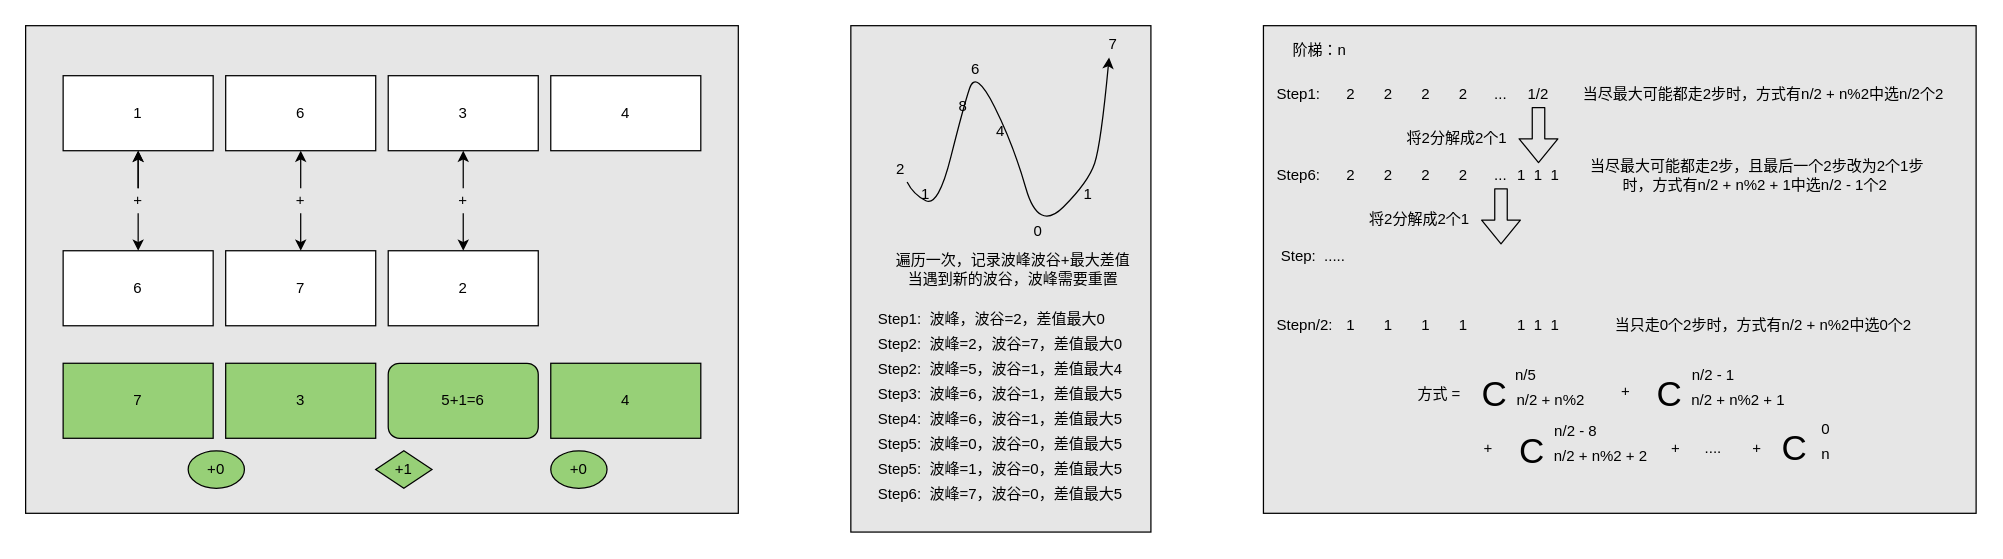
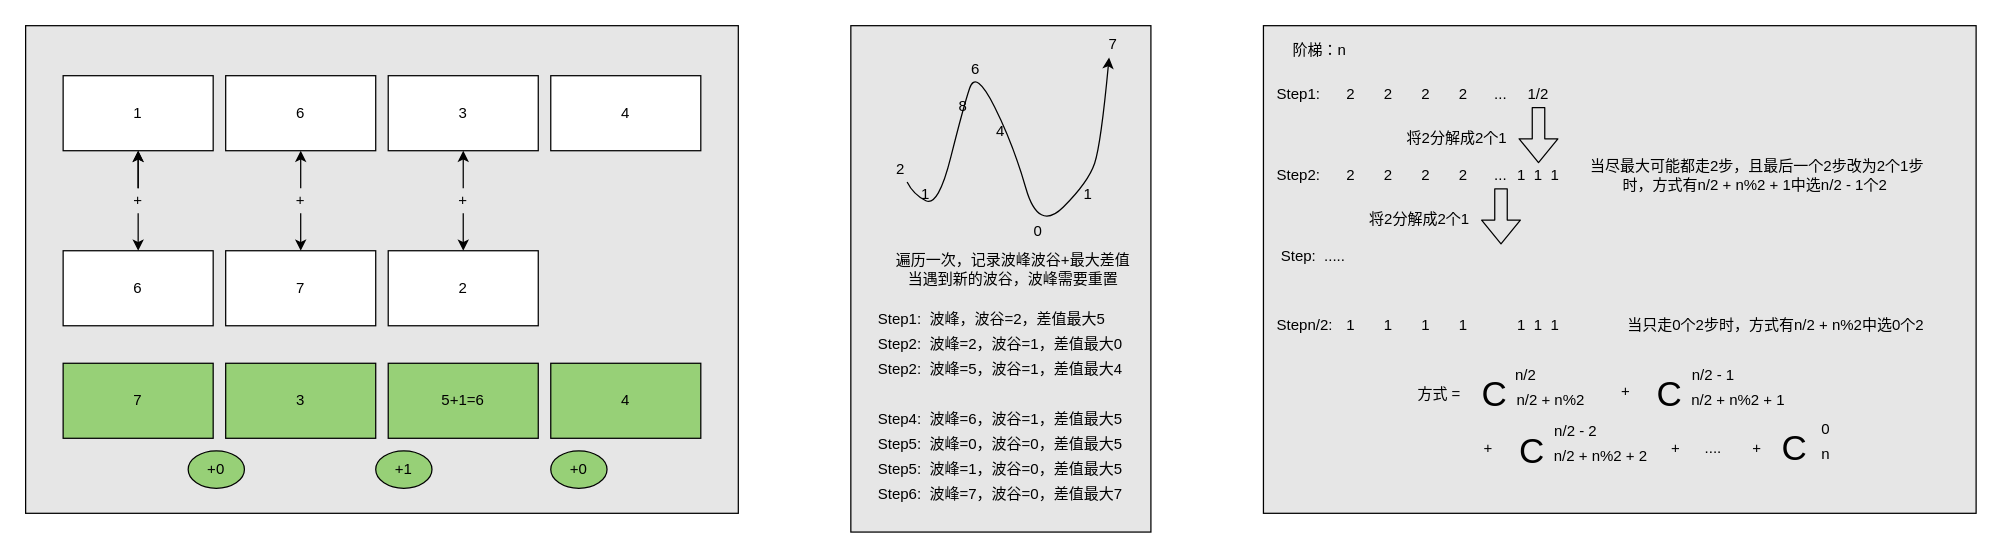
node "当尽最大可能都走2步时，方式有n/2 + n%2中选n/2个2": removed
node "Step6:": label "Step6:" -> "Step2:"
node "Step1: 波峰，波谷=2，差值最大0": label "Step1: 波峰，波谷=2，差值最大0" -> "Step1: 波峰，波谷=2，差值最大5"
node "当只走0个2步时，方式有n/2 + n%2中选0个2": moved (1763, 326) -> (1776, 326)
node "Step2: 波峰=2，波谷=7，差值最大0": label "Step2: 波峰=2，波谷=7，差值最大0" -> "Step2: 波峰=2，波谷=1，差值最大0"
node "n/5": label "n/5" -> "n/2"
node "Step3: 波峰=6，波谷=1，差值最大5": removed
node "5+1=6": shape rounded rectangle -> rectangle
node "n/2 - 8": label "n/2 - 8" -> "n/2 - 2"
node "+1": shape diamond -> ellipse
node "Step6: 波峰=7，波谷=0，差值最大5": label "Step6: 波峰=7，波谷=0，差值最大5" -> "Step6: 波峰=7，波谷=0，差值最大7"
